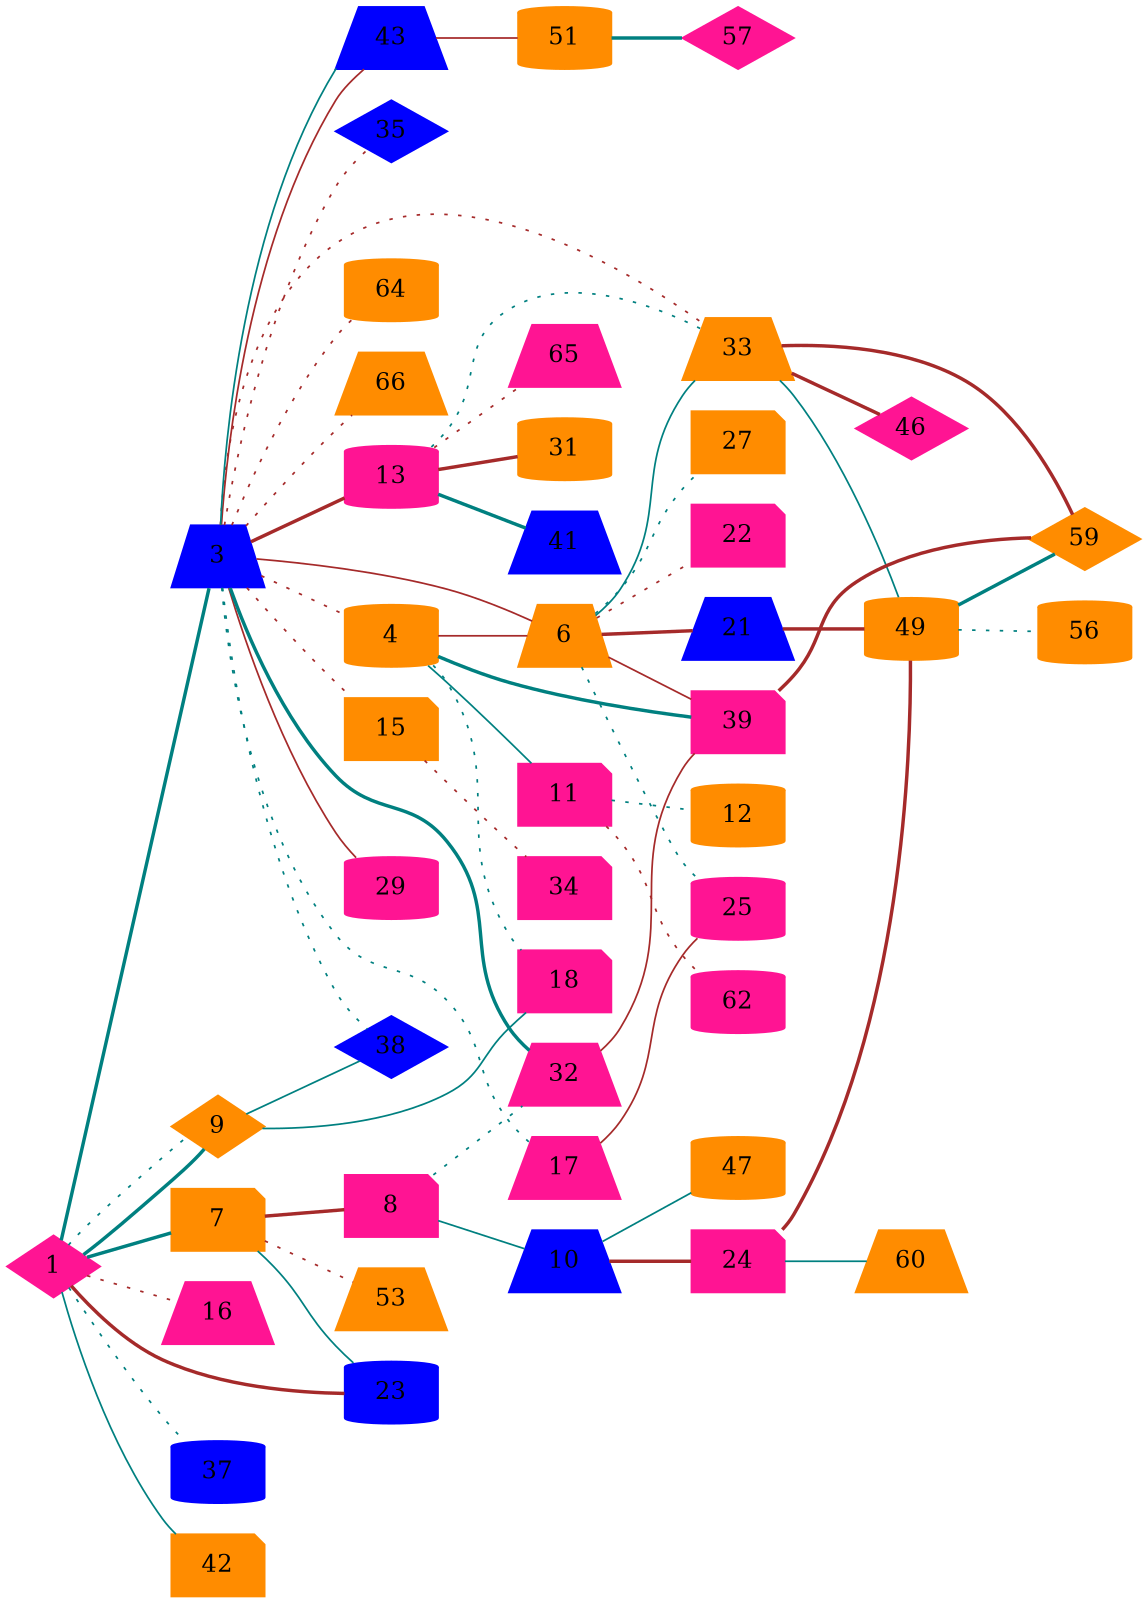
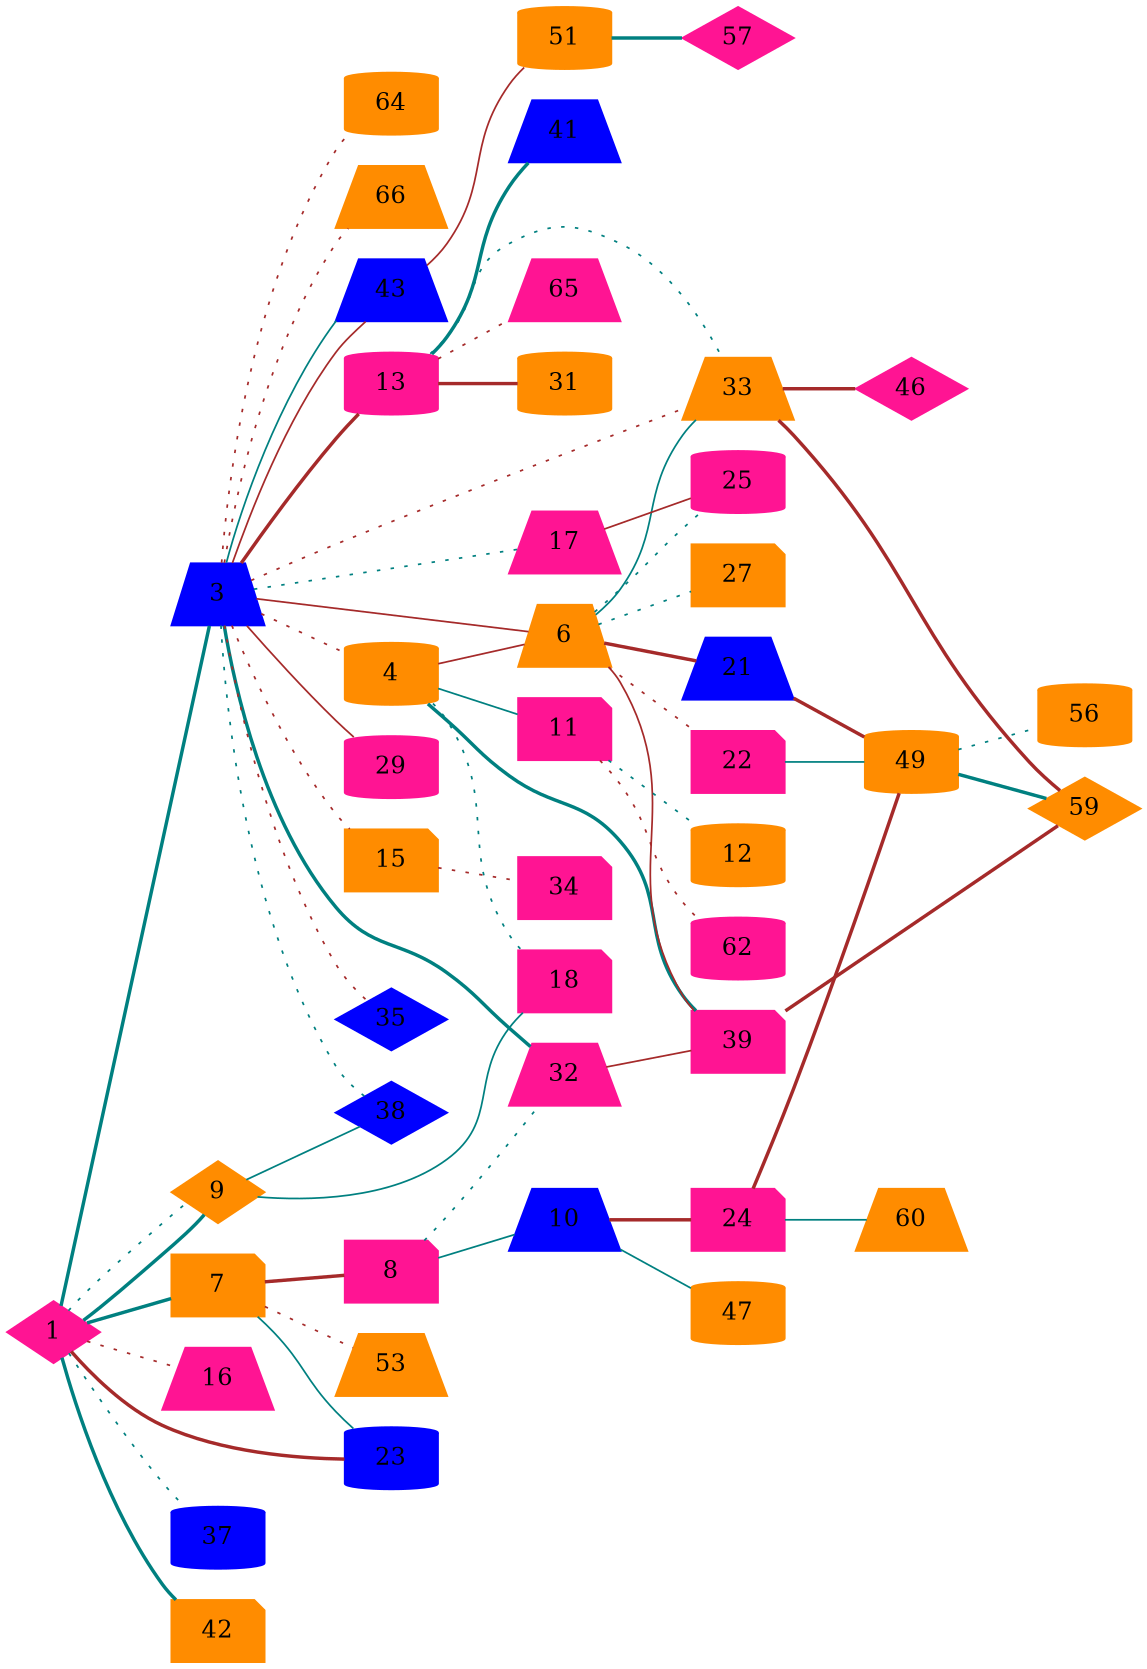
edge "33" -- "49": now "22" -- "49"
edge "1" -- "42": style solid -> bold
